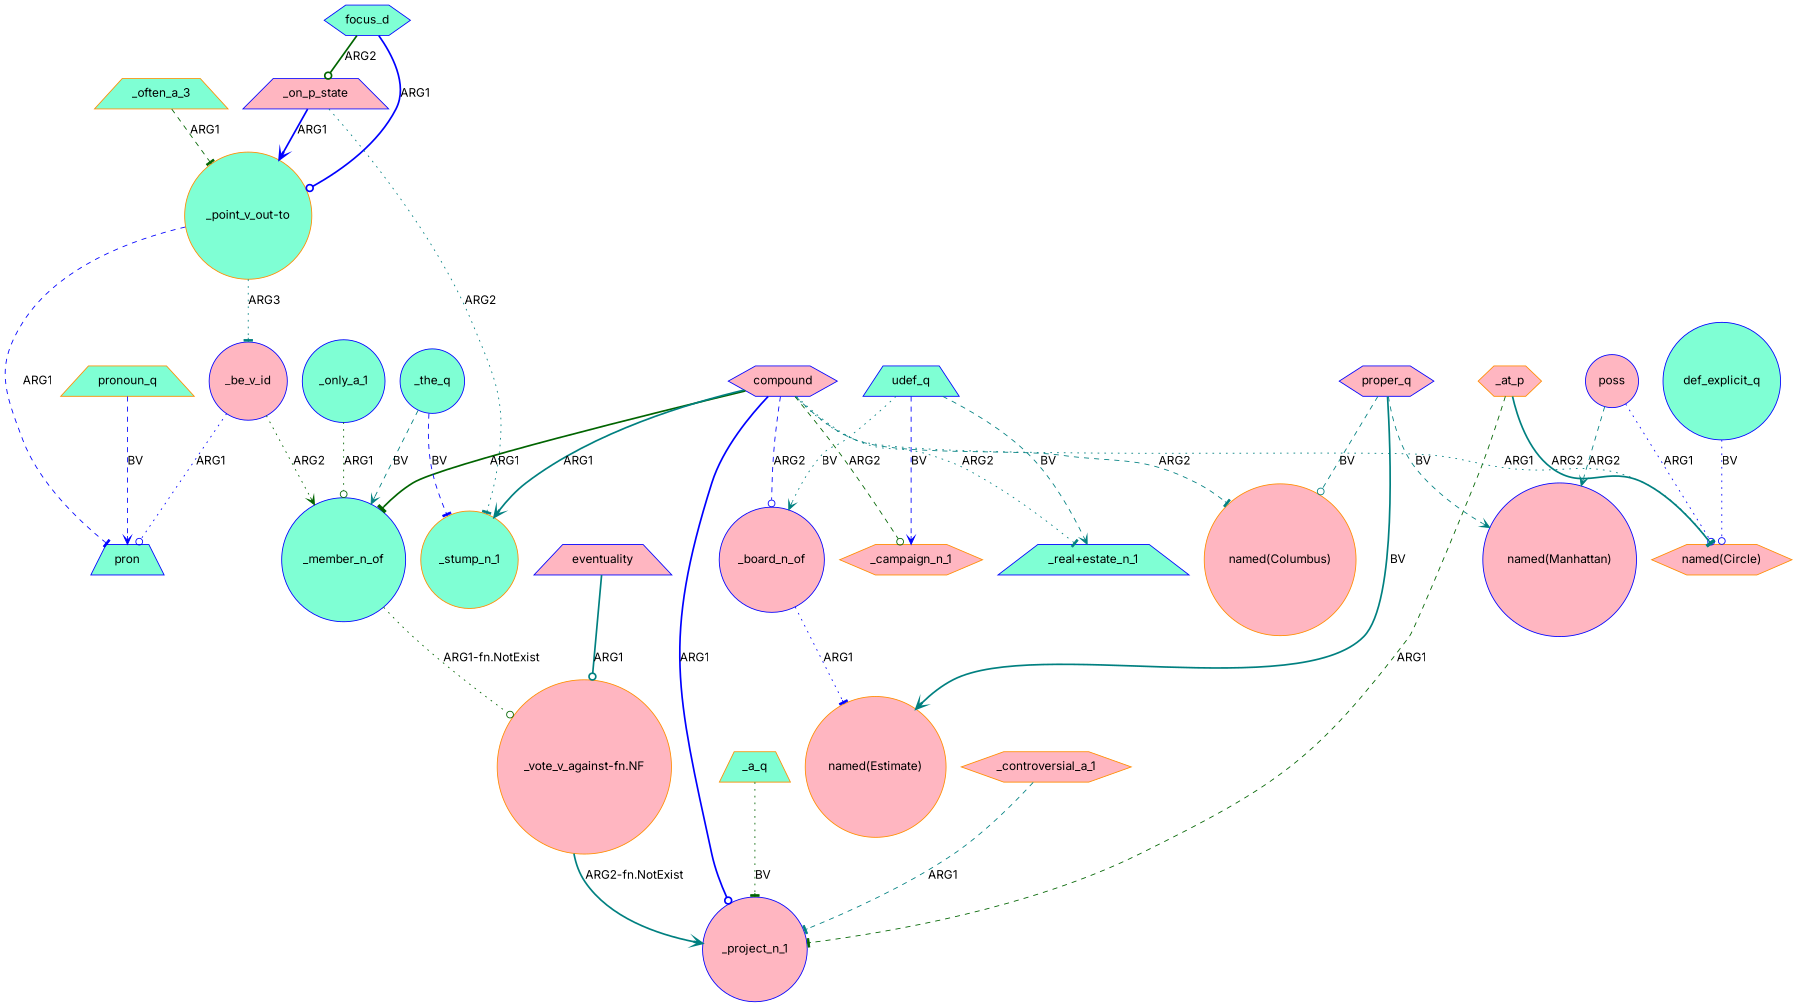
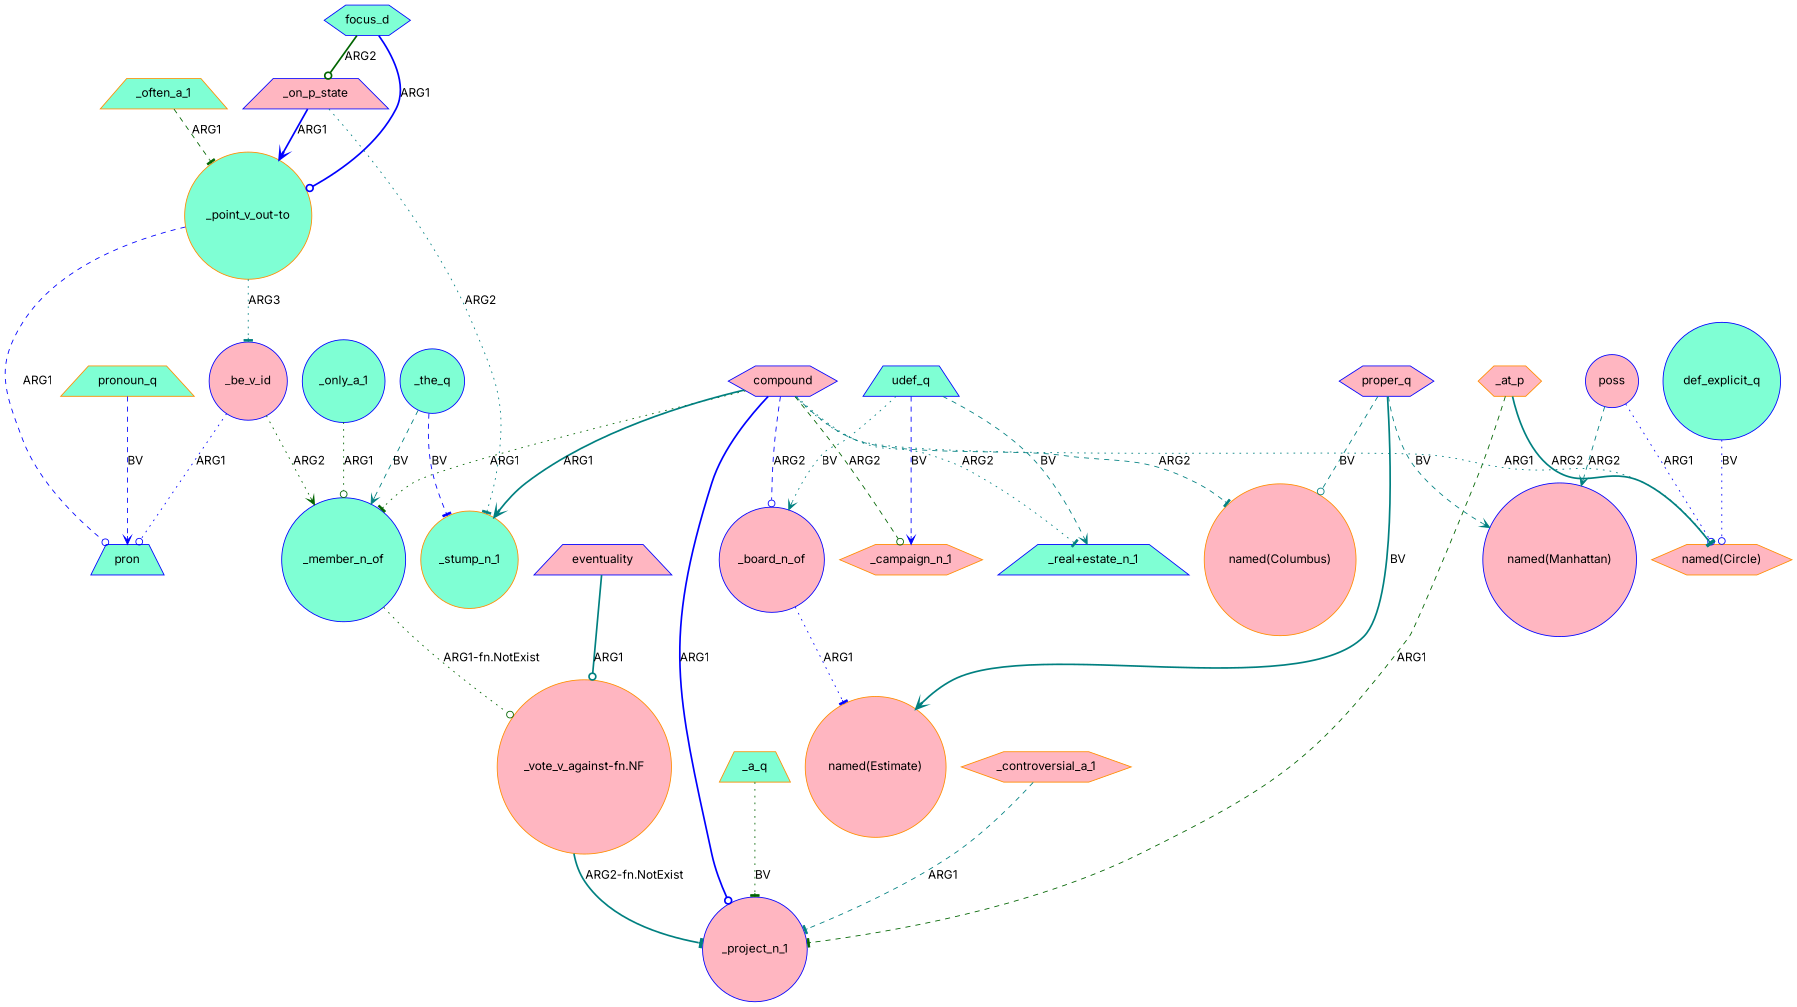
node "_often_a_3": label "_often_a_3" -> "_often_a_1"
edge "_point_v_out-to" -> "pron": arrowhead tee -> odot
edge "compound" -> "_member_n_of": style bold -> dotted
edge "_vote_v_against-fn.NF" -> "_project_n_1": arrowhead vee -> tee
